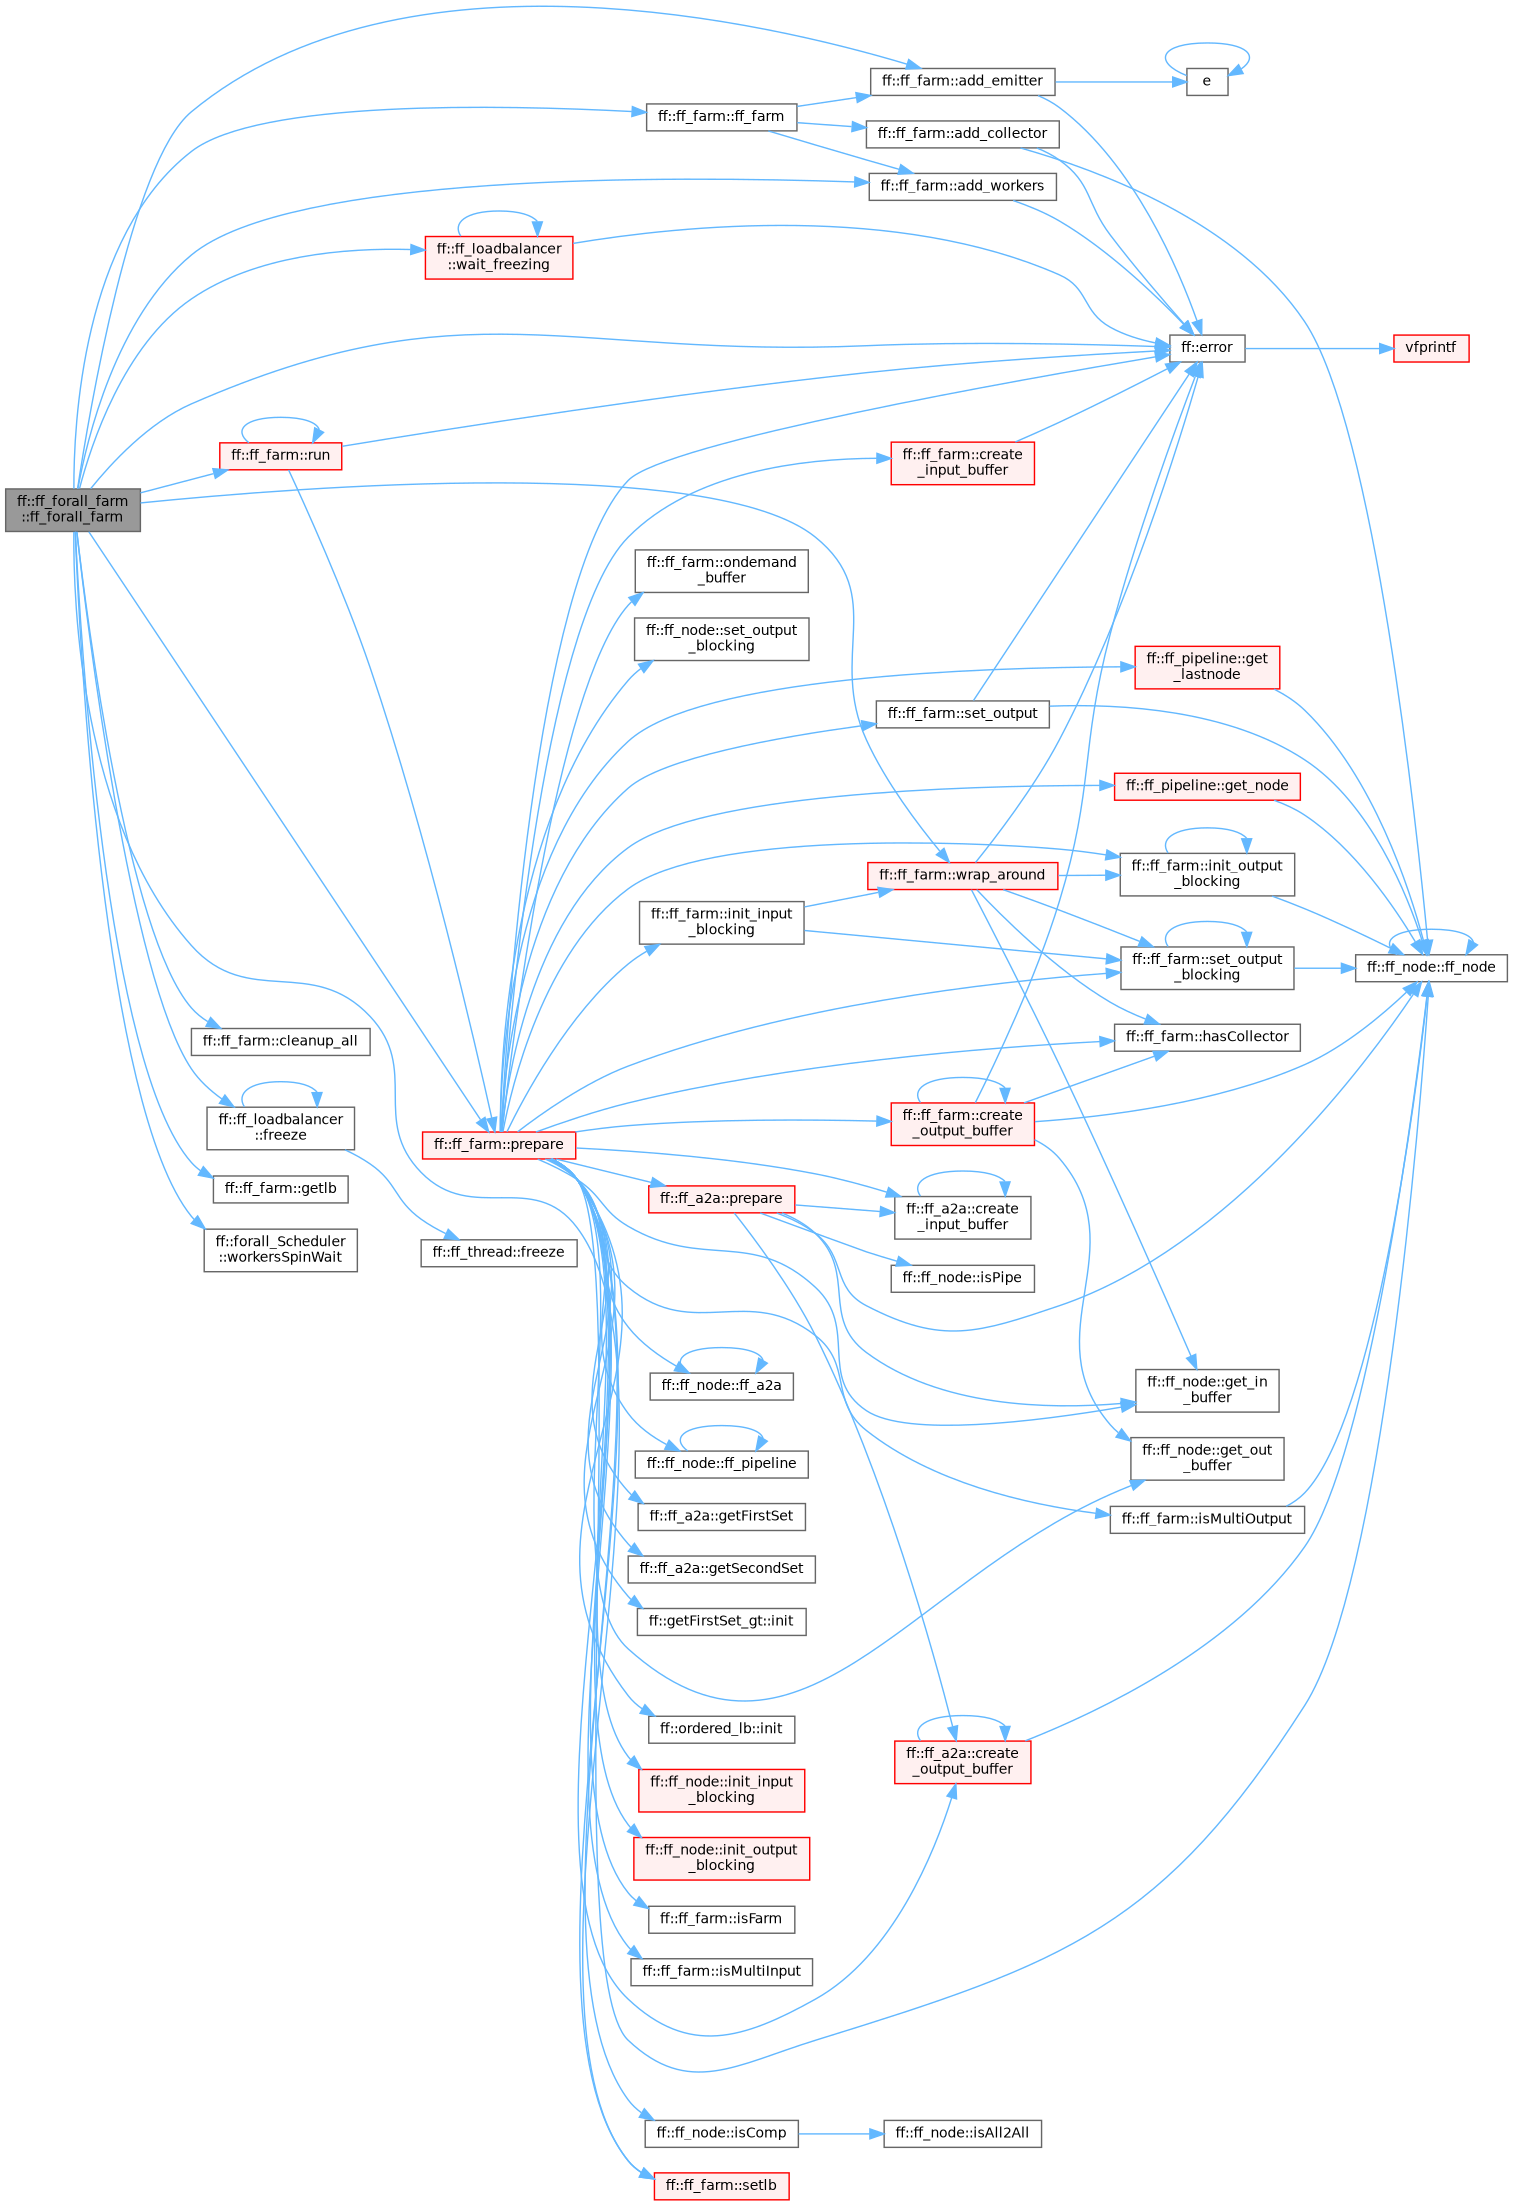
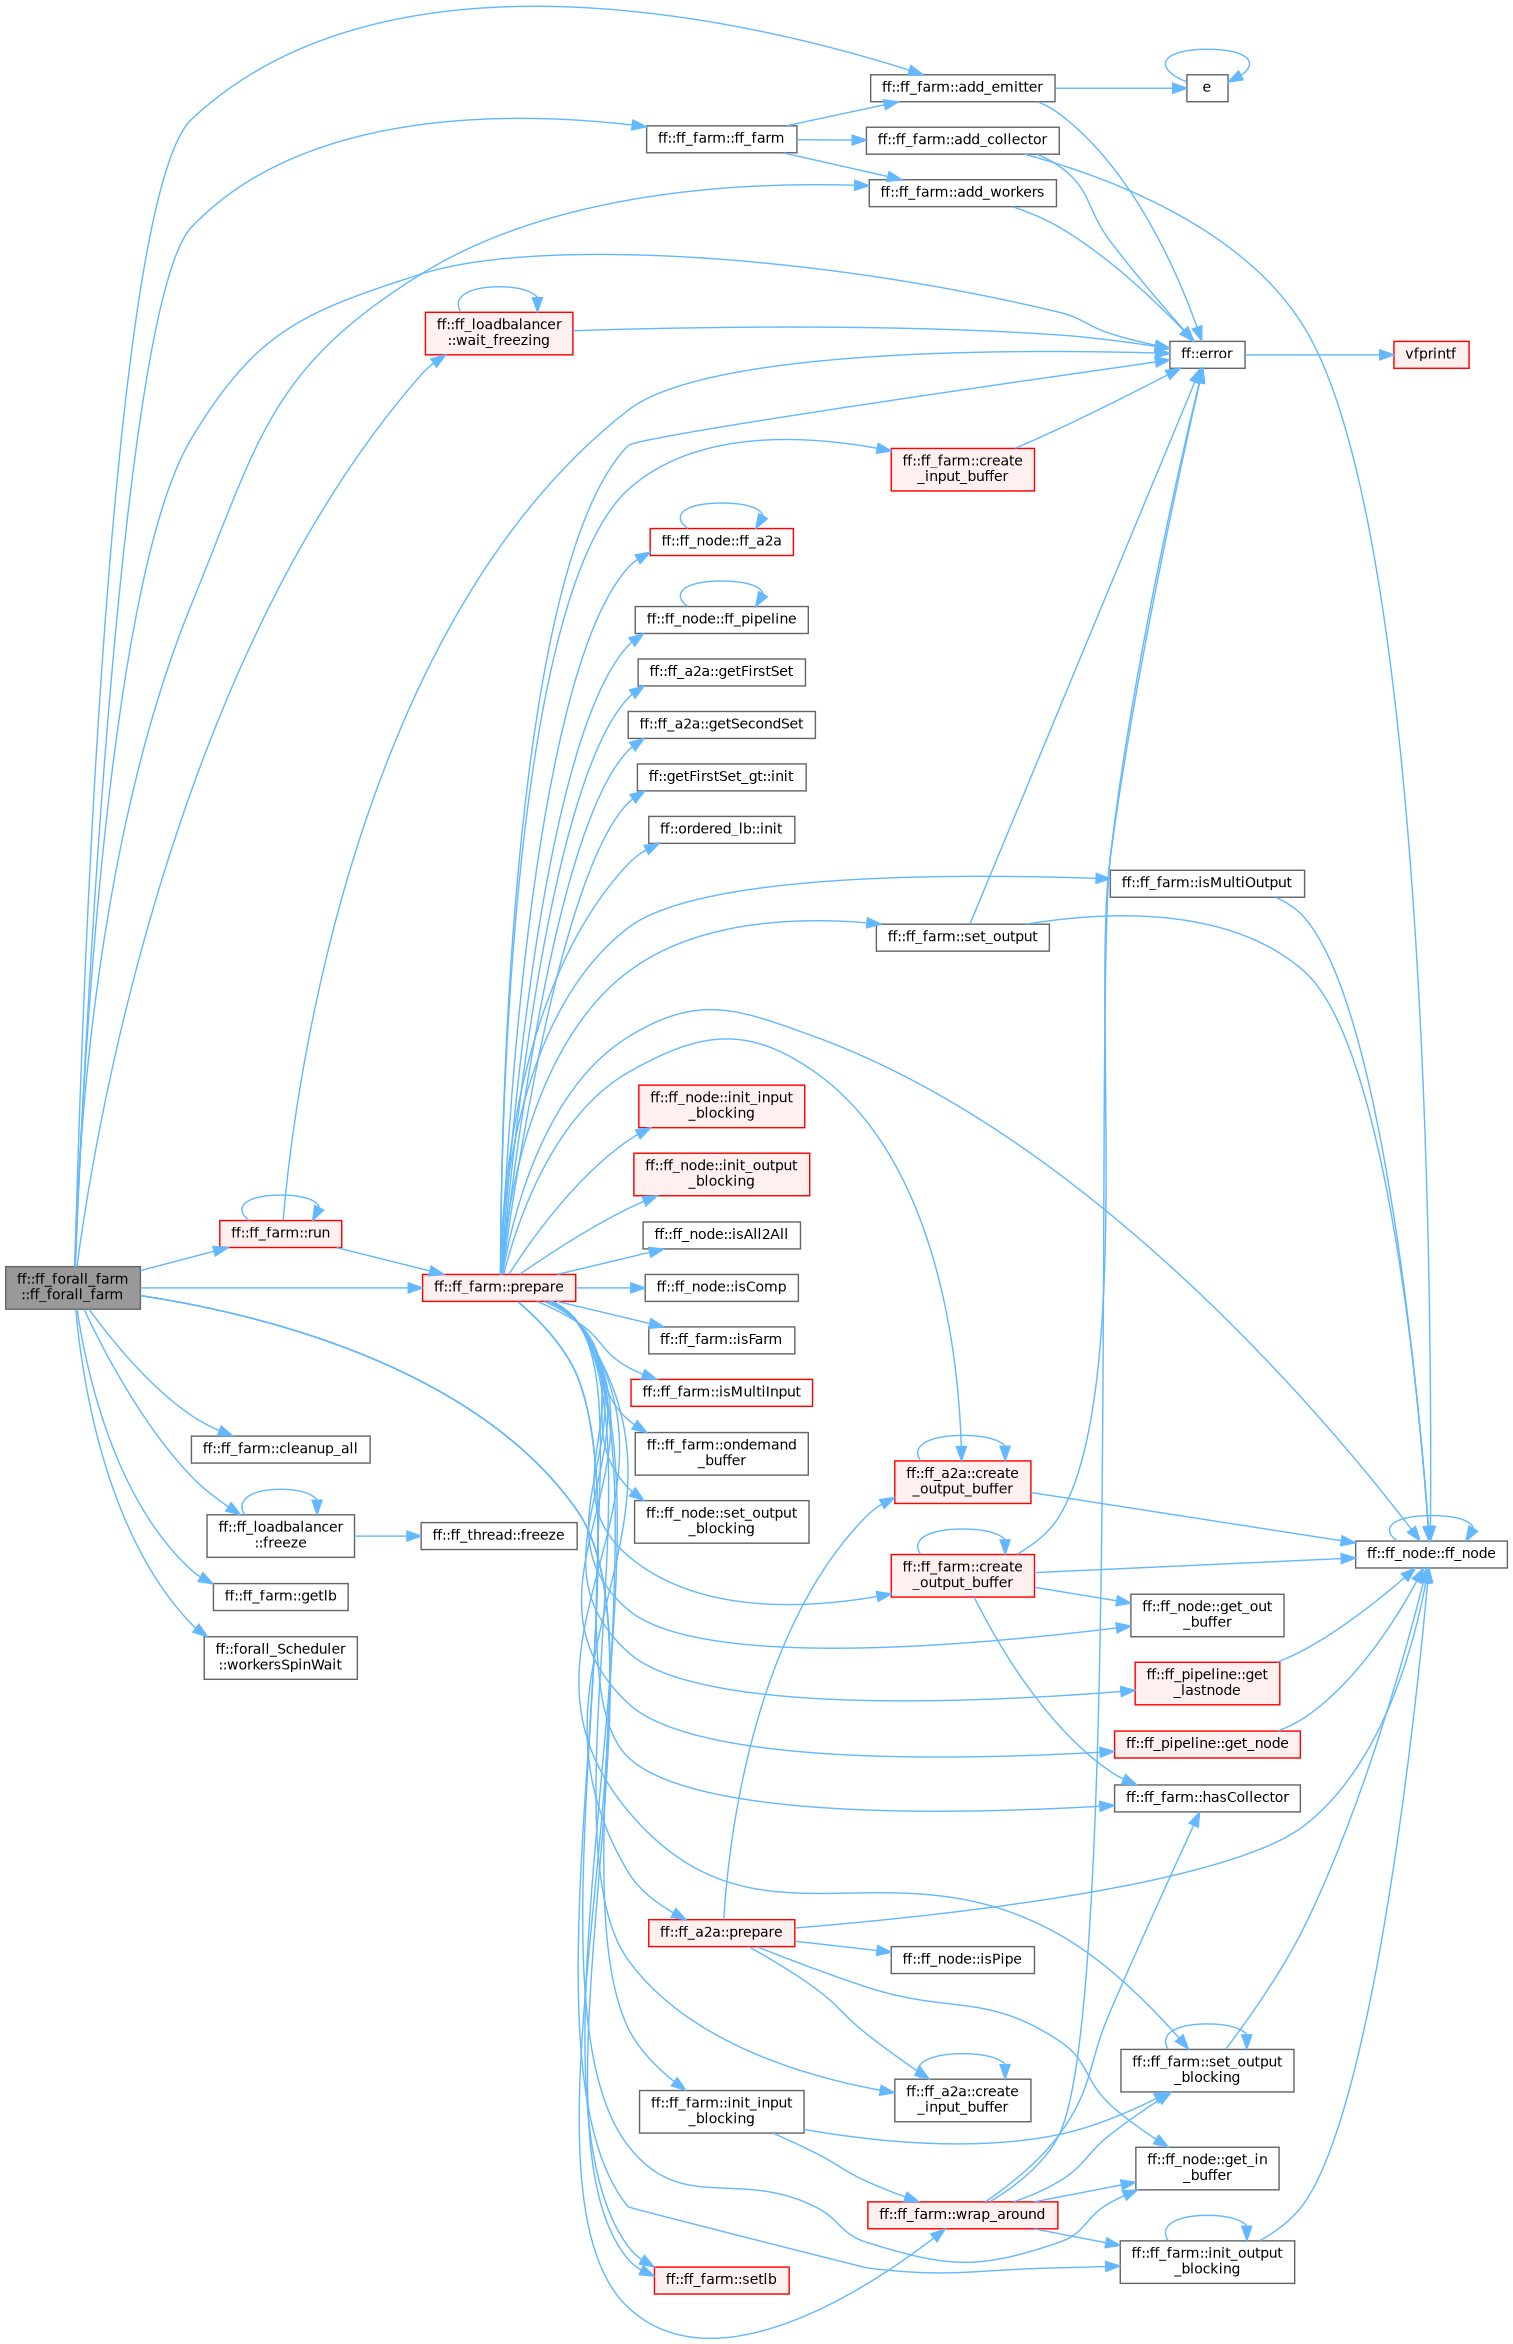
node "ff::ff_node::ff_a2a": color grey40 -> red
node "ff::ff_farm::isMultiInput": color grey40 -> red
edge "ff::ff_node::isComp" -> "ff::ff_node::isAll2All": now "ff::ff_farm::prepare" -> "ff::ff_node::isAll2All"
